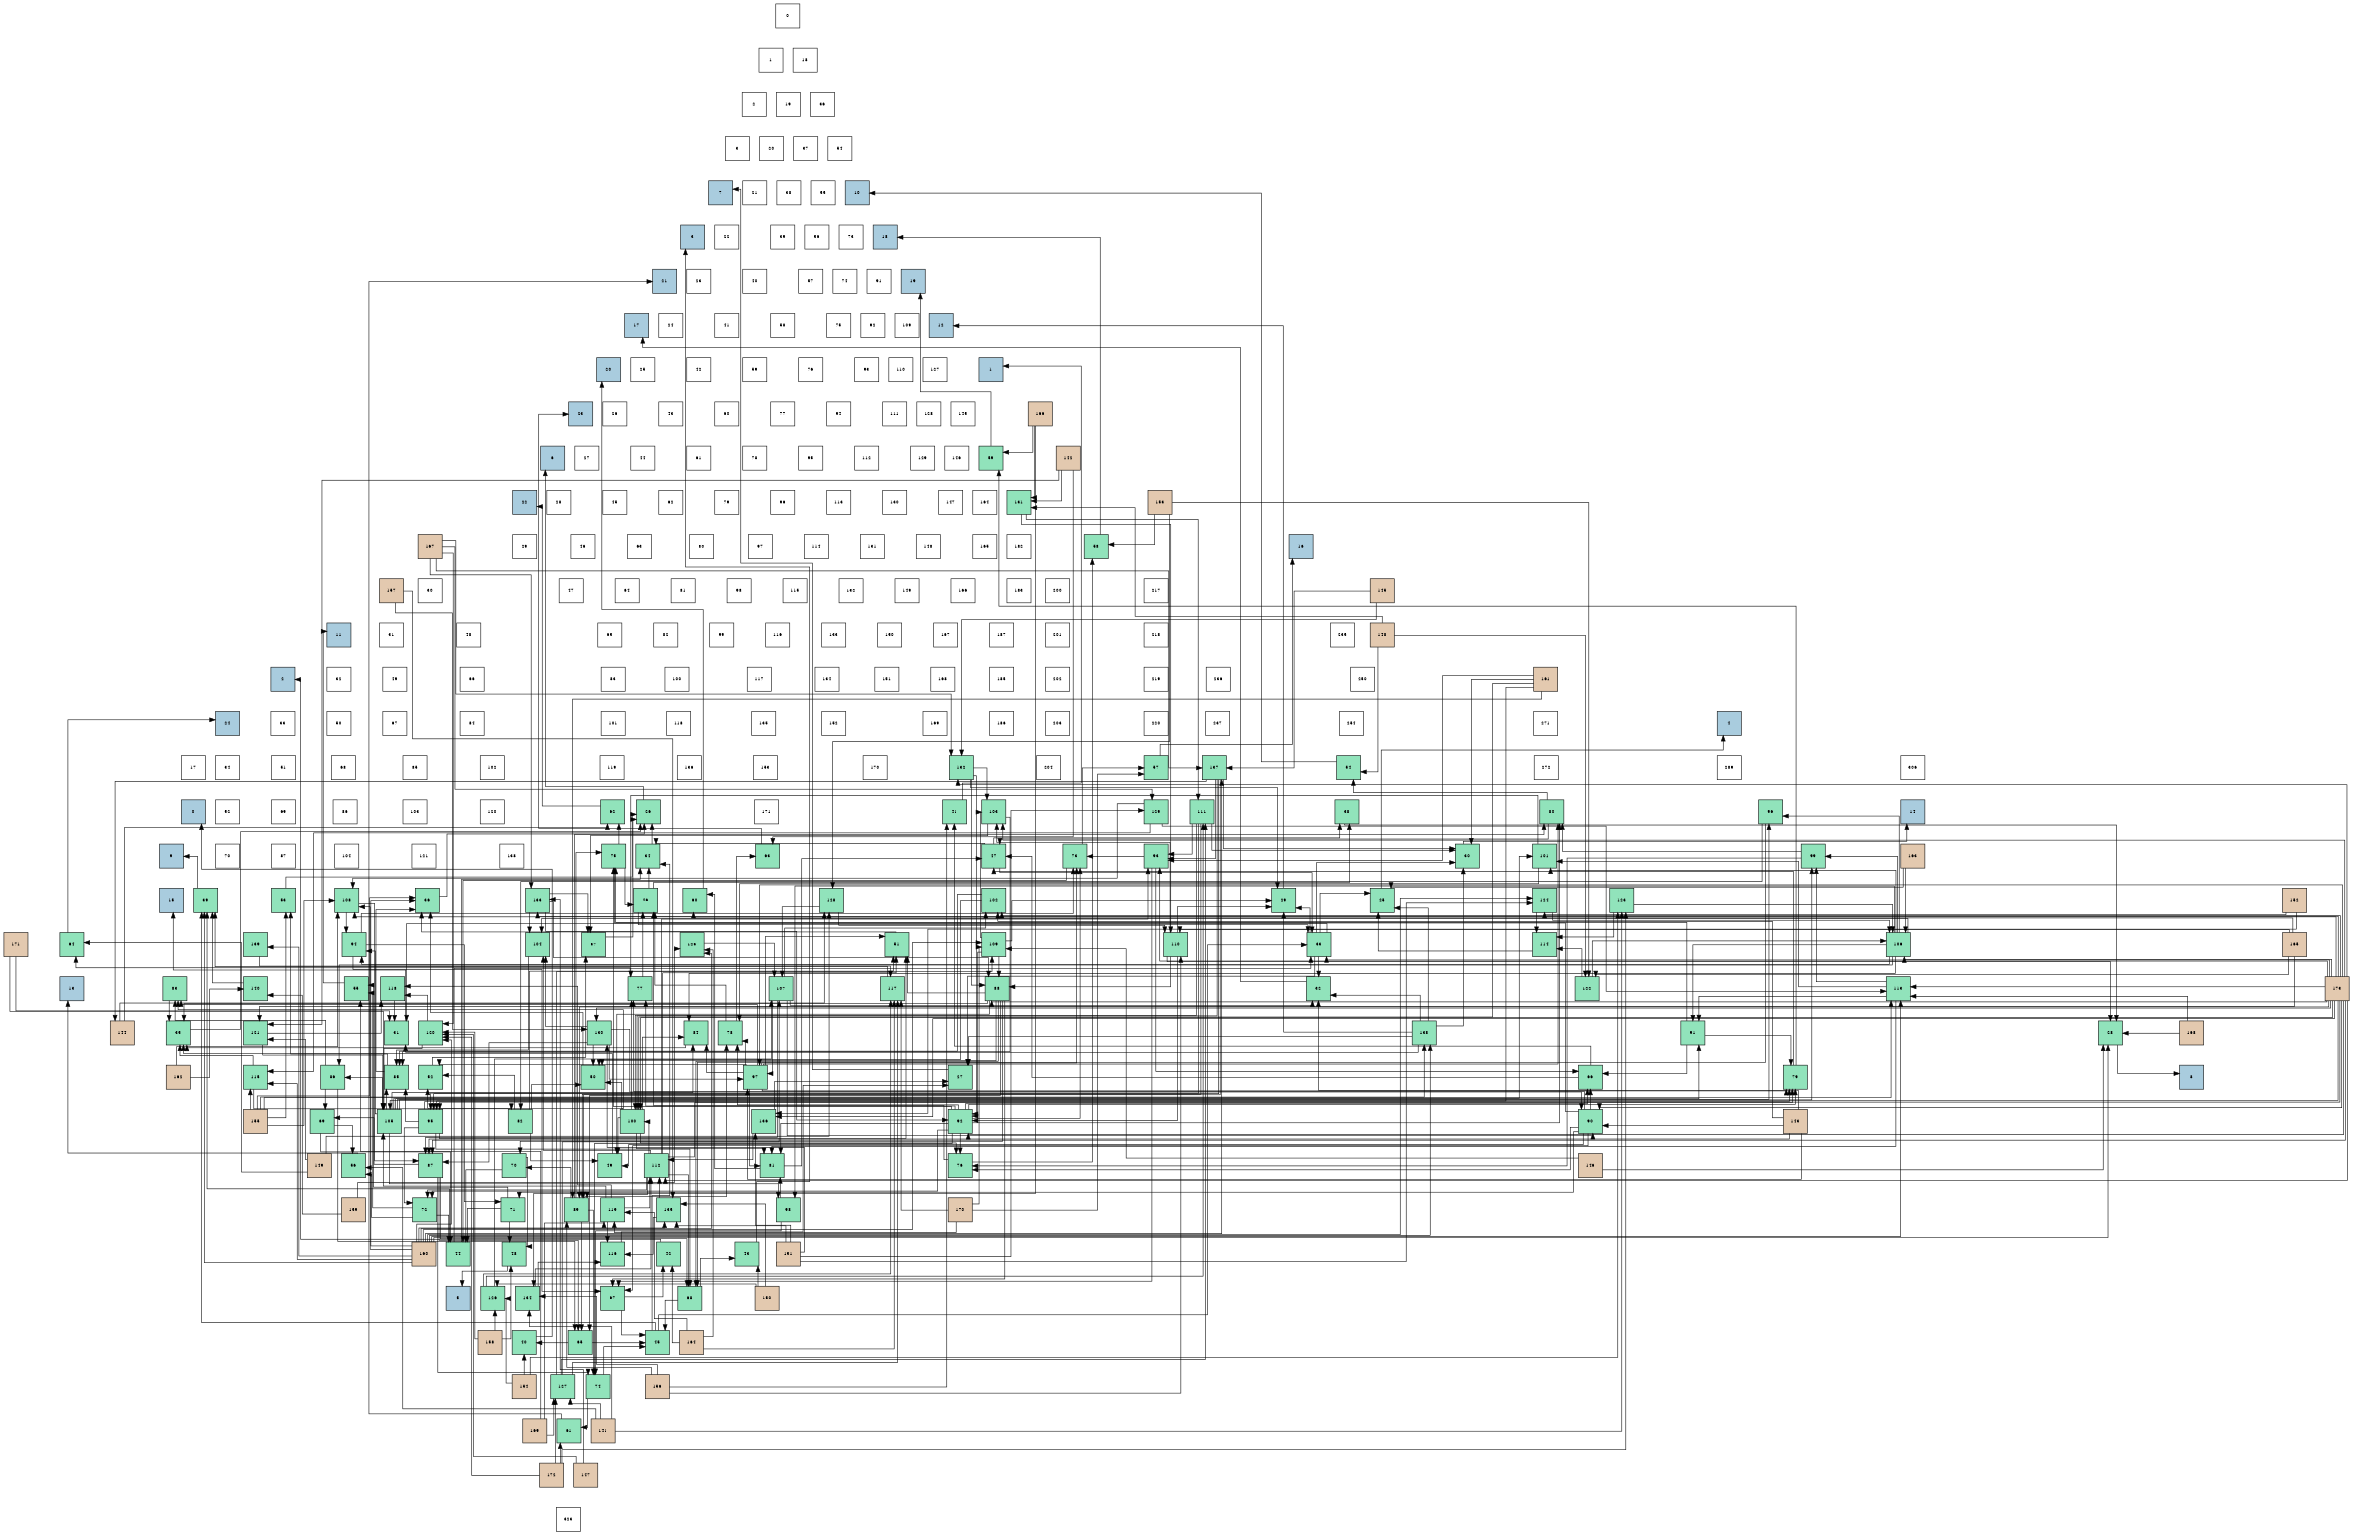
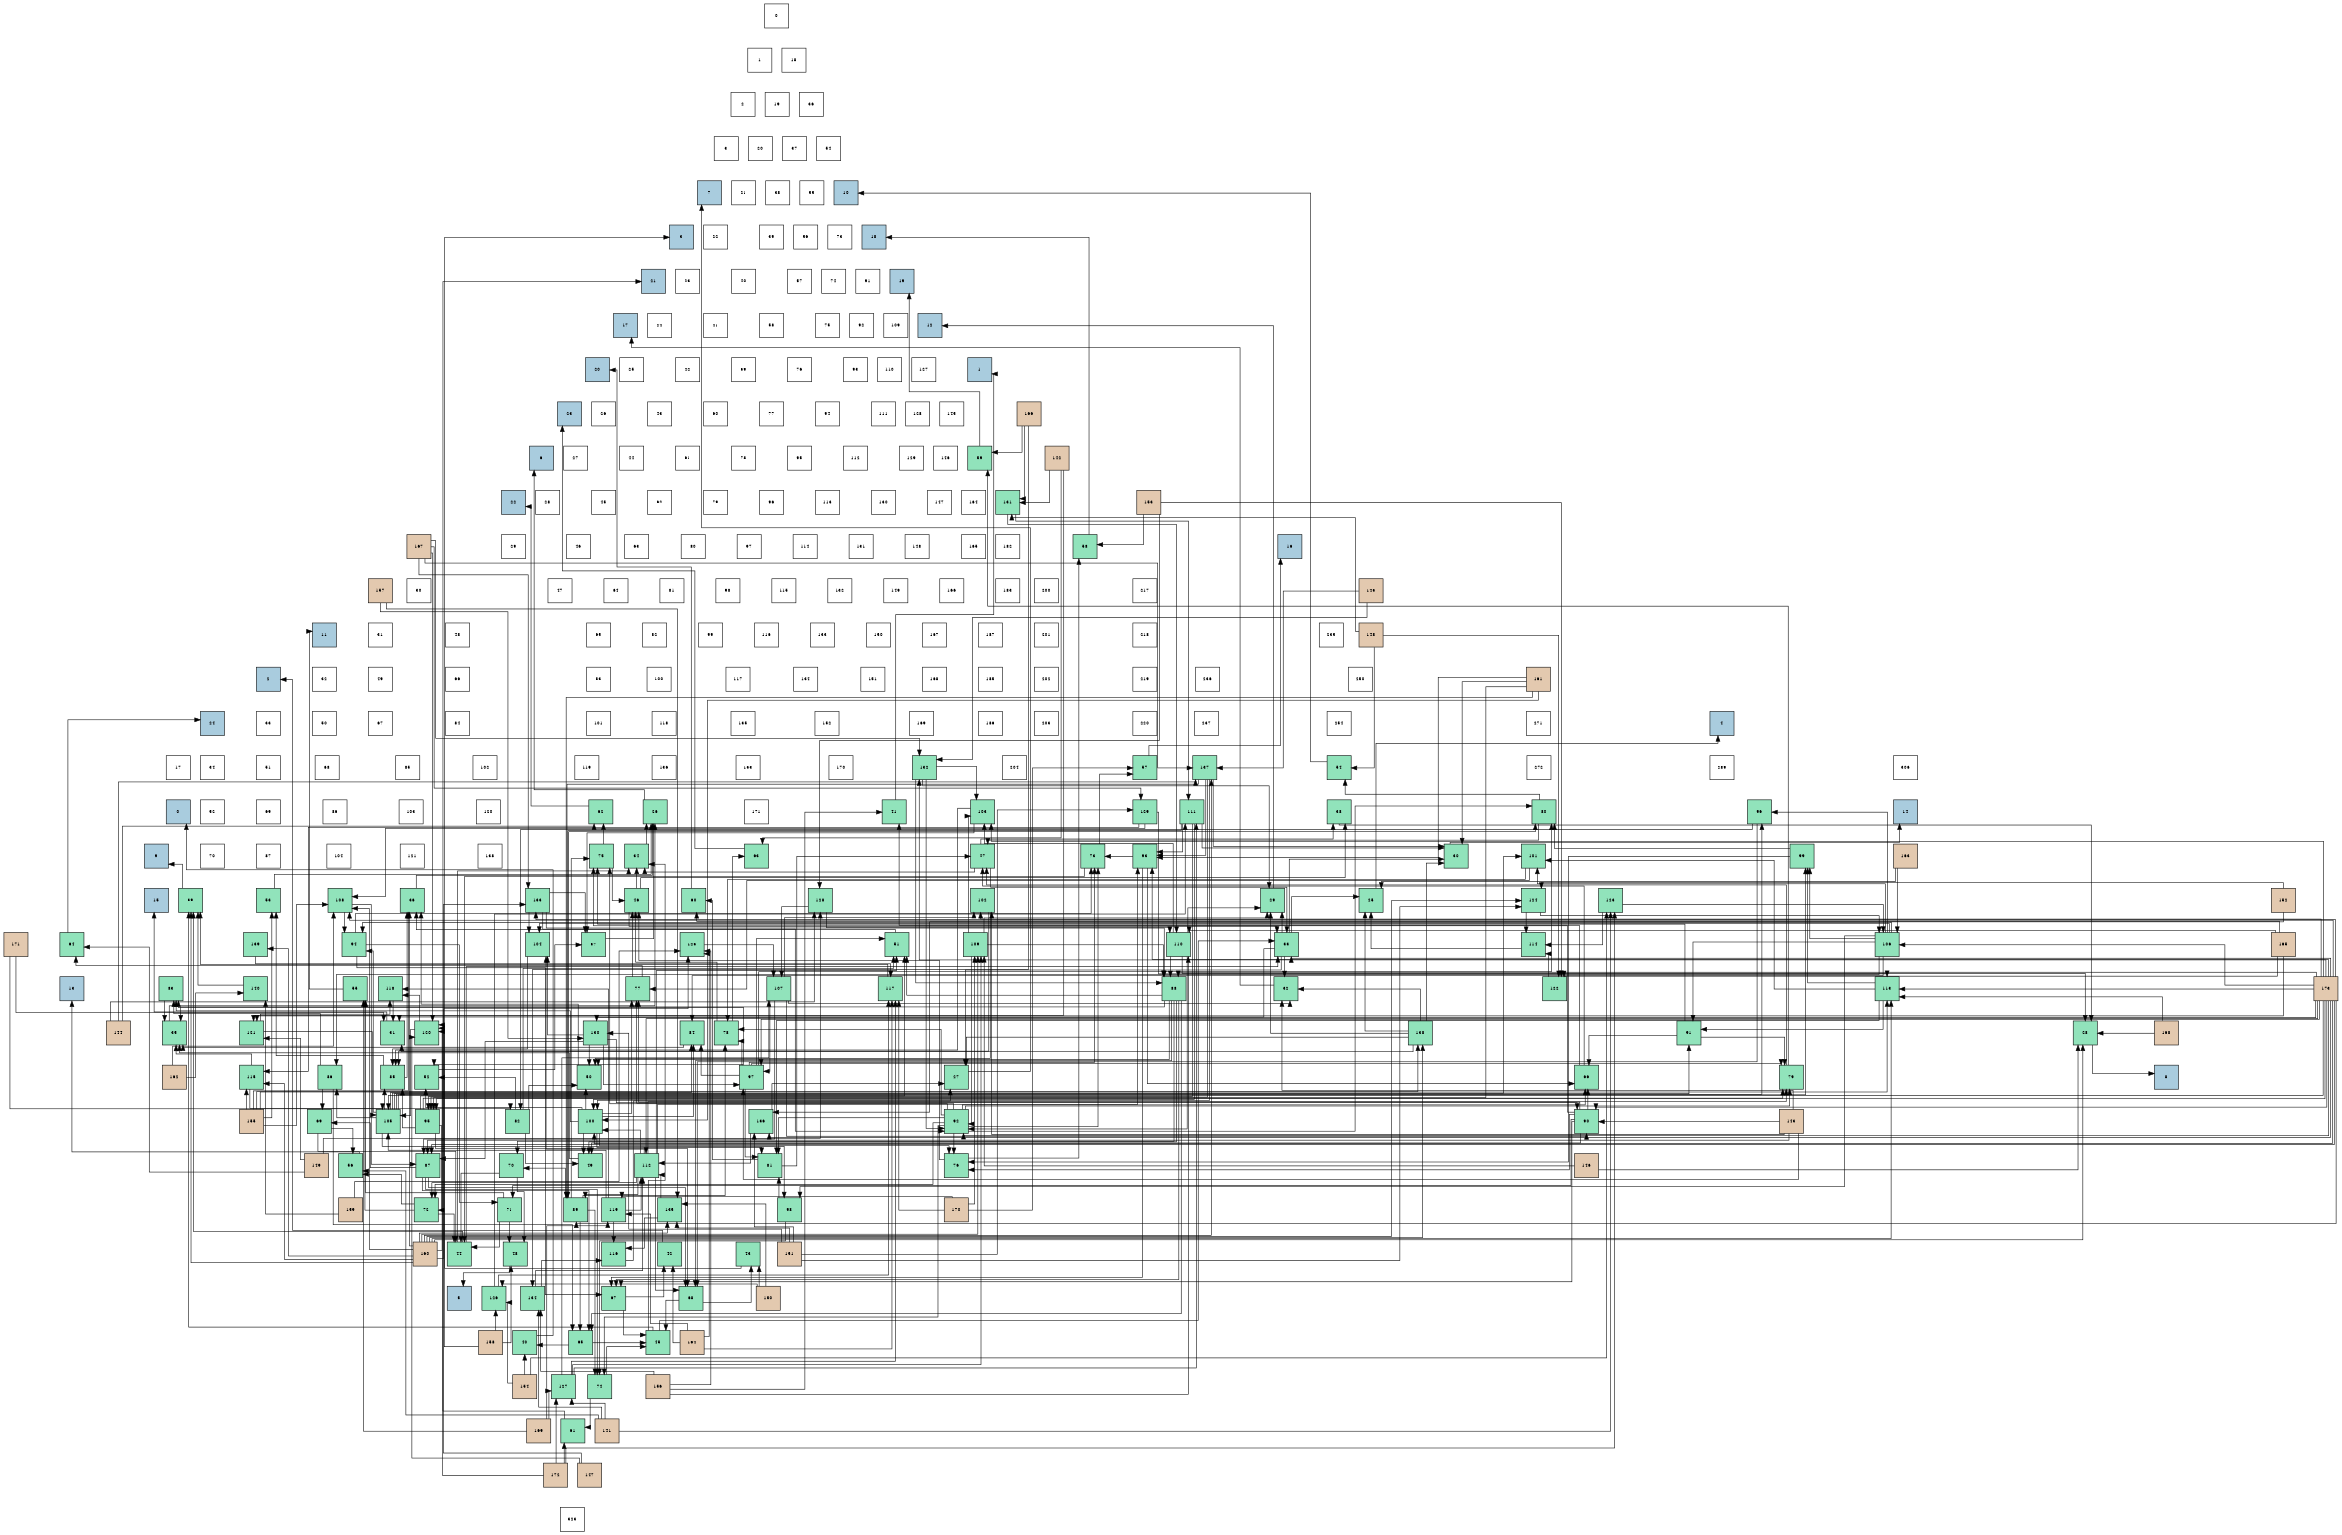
edge "137" -> "144": reversed
edge "122" -> "106": removed
edge "126" -> "107": removed
edge "156" -> "89": now "156" -> "125"
